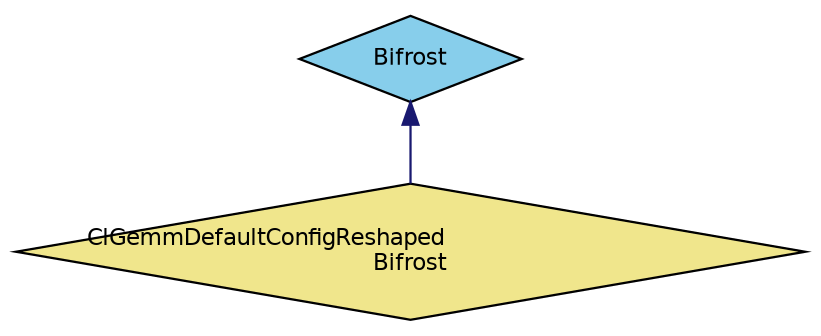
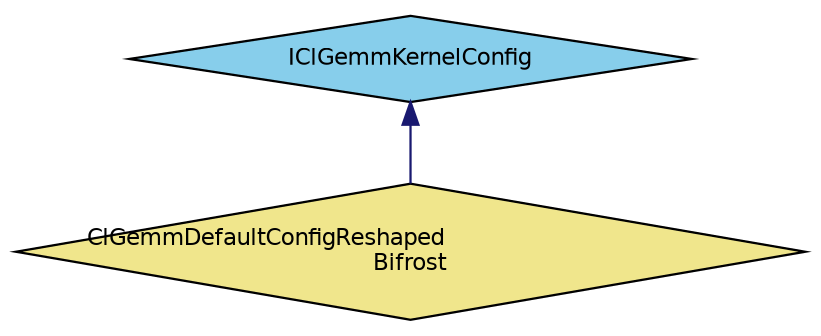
node "Bifrost": label "Bifrost" -> "IClGemmKernelConfig"
